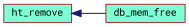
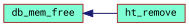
edge "db_mem_free" -> "ht_remove": reversed
